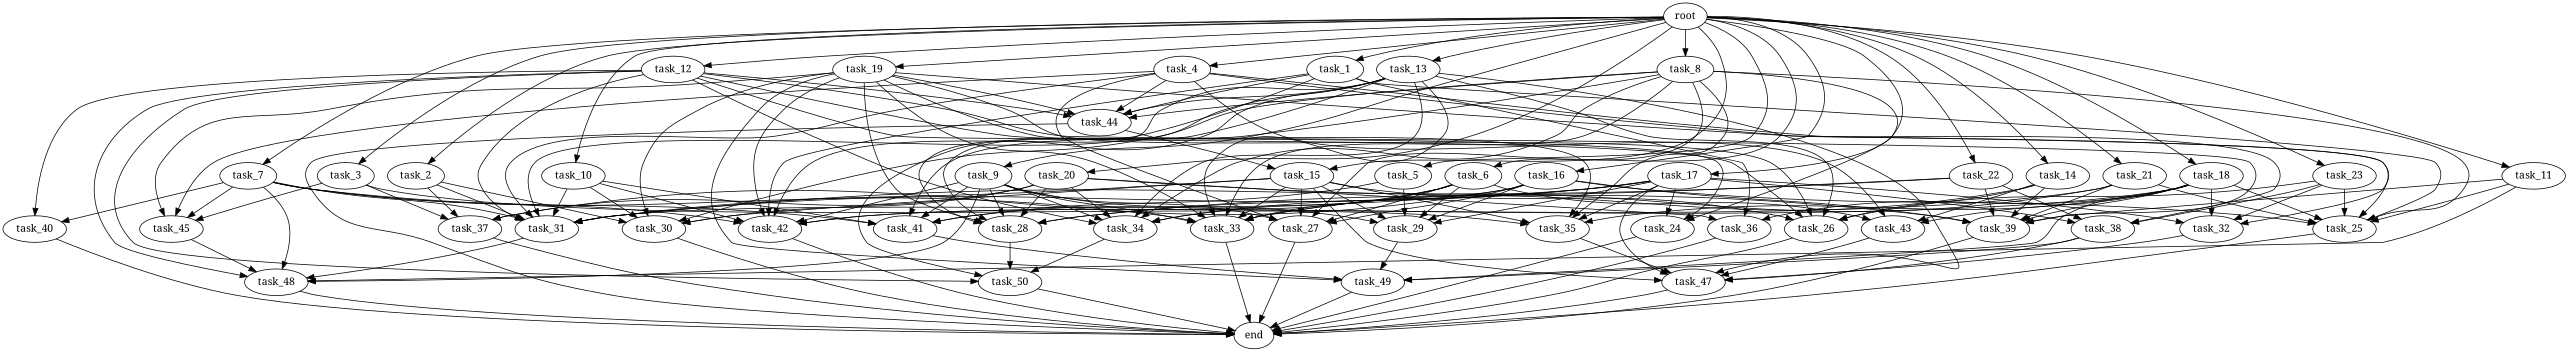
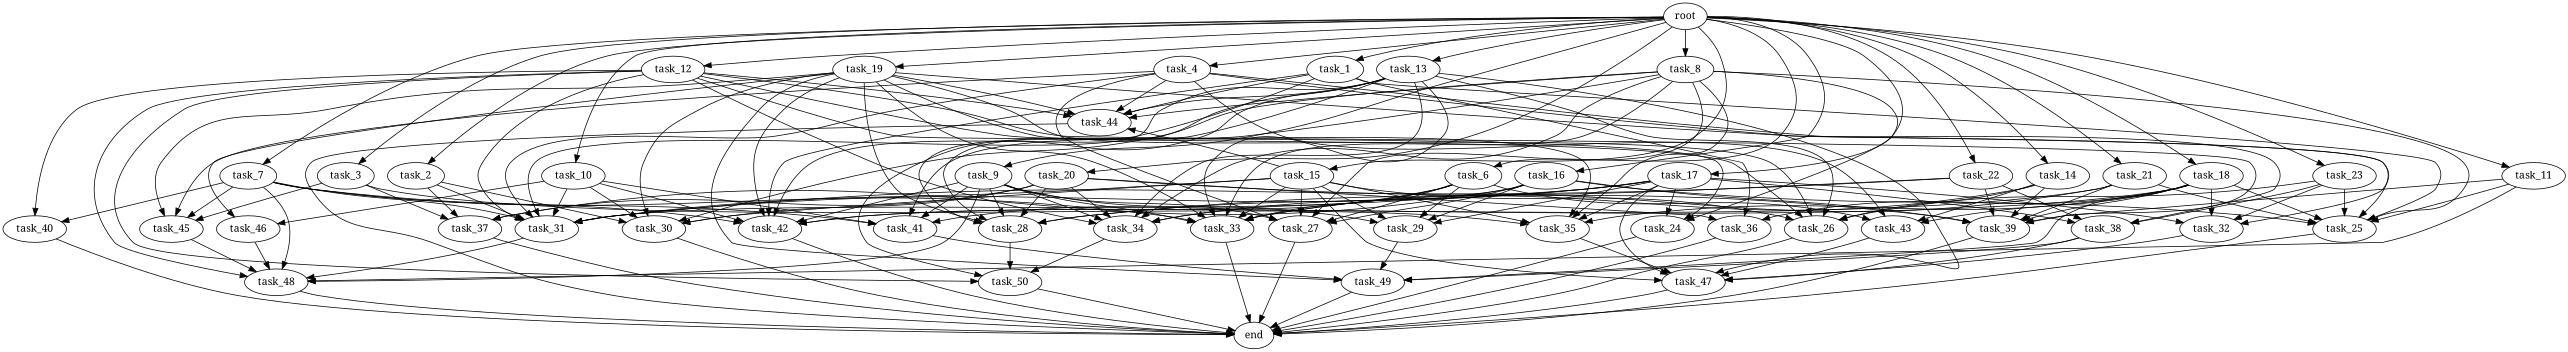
edge "task_44" -> "task_15": reversed
node "task_5": removed
node "task_46": added
